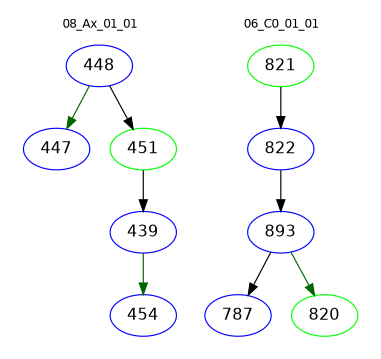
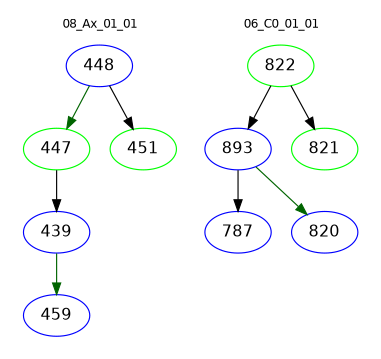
edge "821" -> "822": reversed
node "447": color blue -> green
node "822": color blue -> green
edge "451" -> "439": now "447" -> "439"
node "454": label "454" -> "459"
node "820": color green -> blue
